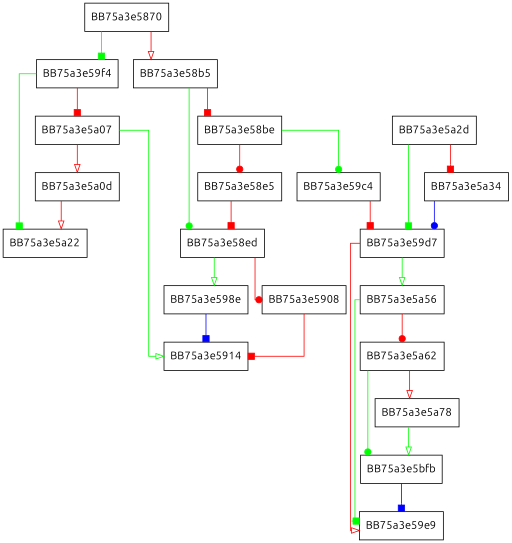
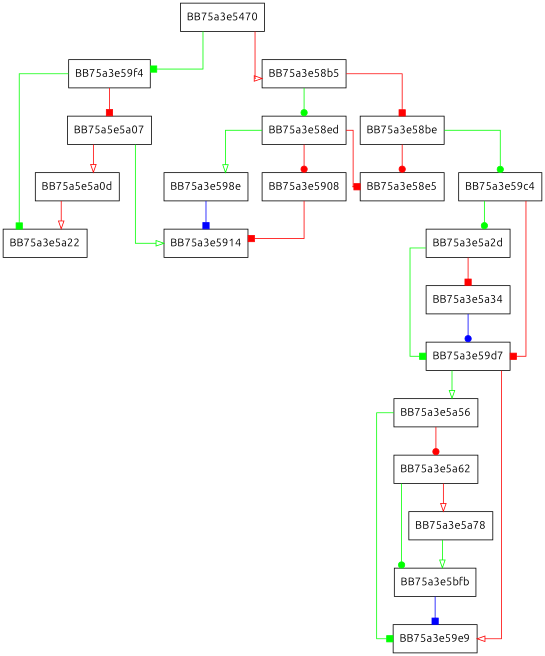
node "BB75a3e5870": label "BB75a3e5870" -> "BB75a3e5470"
node "BB75a3e5a07": label "BB75a3e5a07" -> "BB75a5e5a07"
node "BB75a3e5a0d": label "BB75a3e5a0d" -> "BB75a5e5a0d"
edge "BB75a3e58e5" -> "BB75a3e58ed": reversed
edge "BB75a3e59c4" -> "BB75a3e5a2d": added
